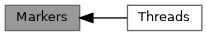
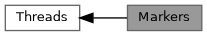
edge "Threads" -> "Markers": reversed
